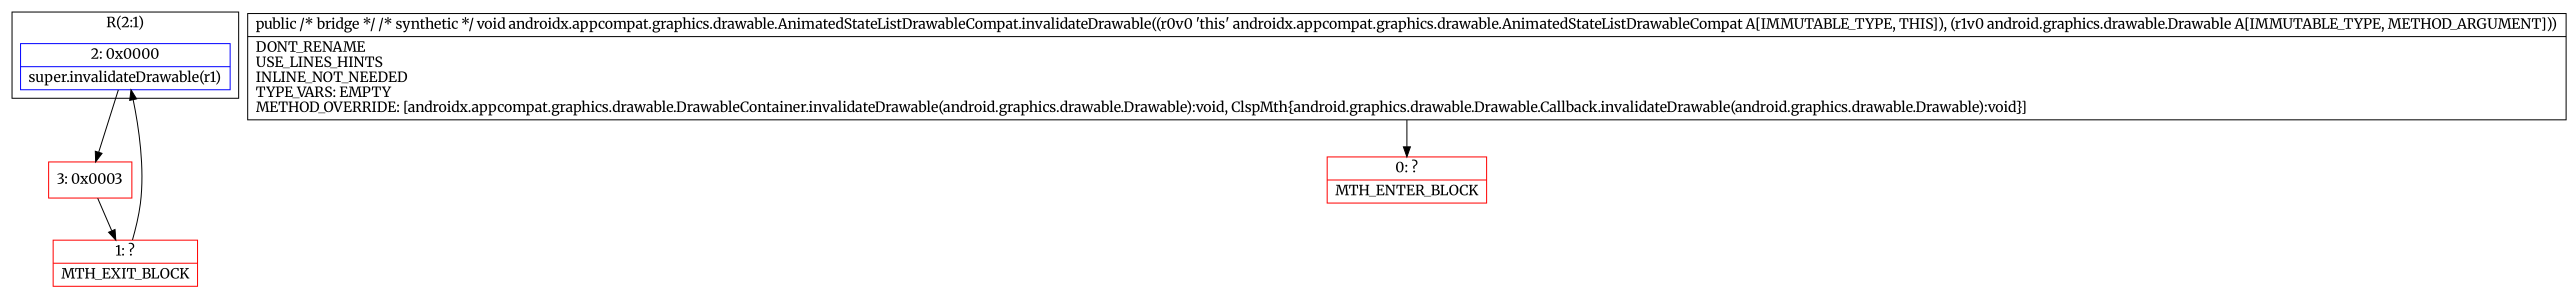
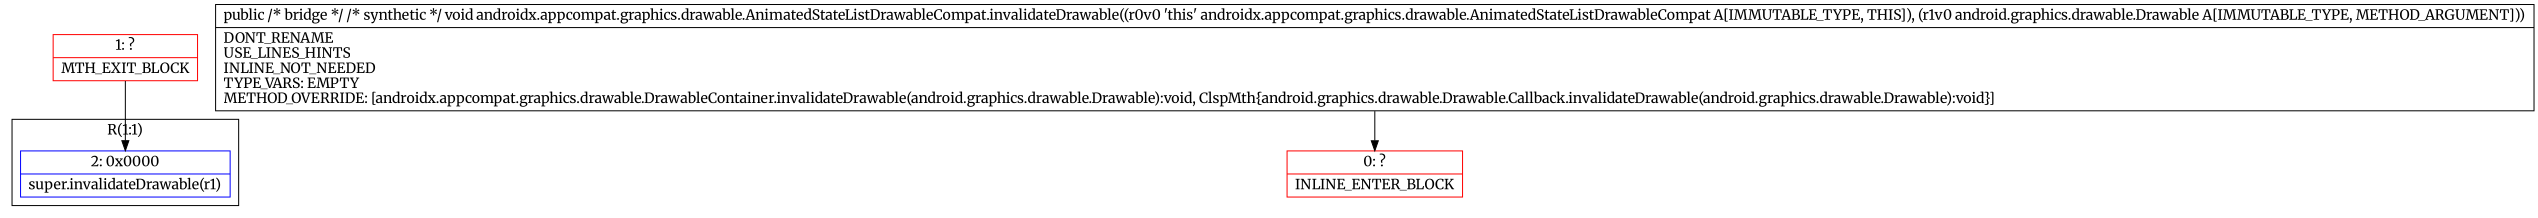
cluster "R(2:1)": label "R(2:1)" -> "R(1:1)"
node "3: 0x0003": removed
node "0: ?": text "MTH_ENTER_BLOCK" -> "INLINE_ENTER_BLOCK"
